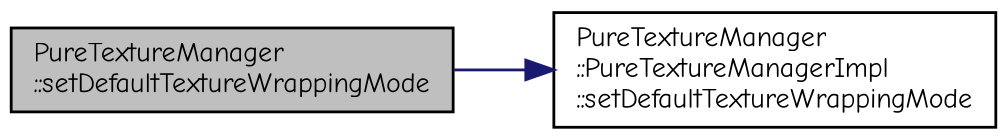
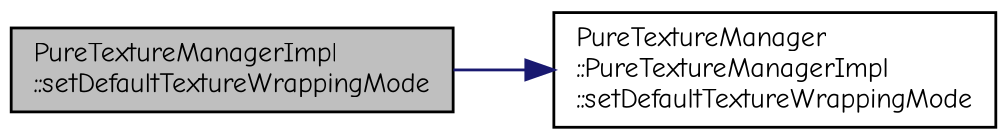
node "PureTextureManager ::setDefaultTextureWrappingMode": label "PureTextureManager ::setDefaultTextureWrappingMode" -> "PureTextureManagerImpl ::setDefaultTextureWrappingMode"
